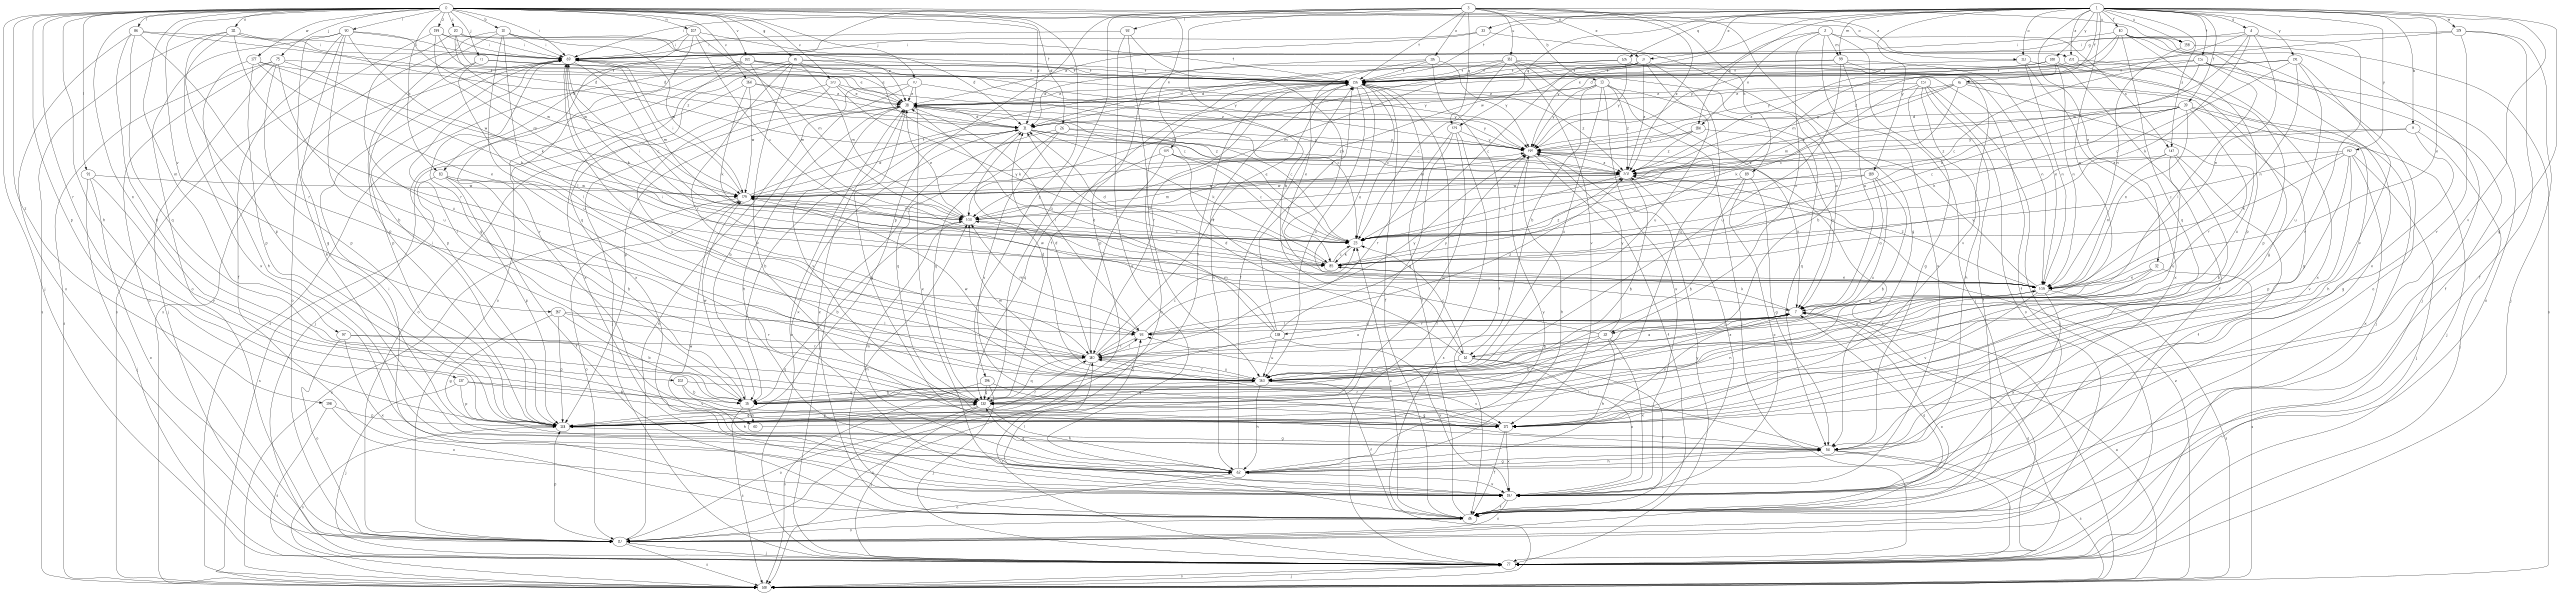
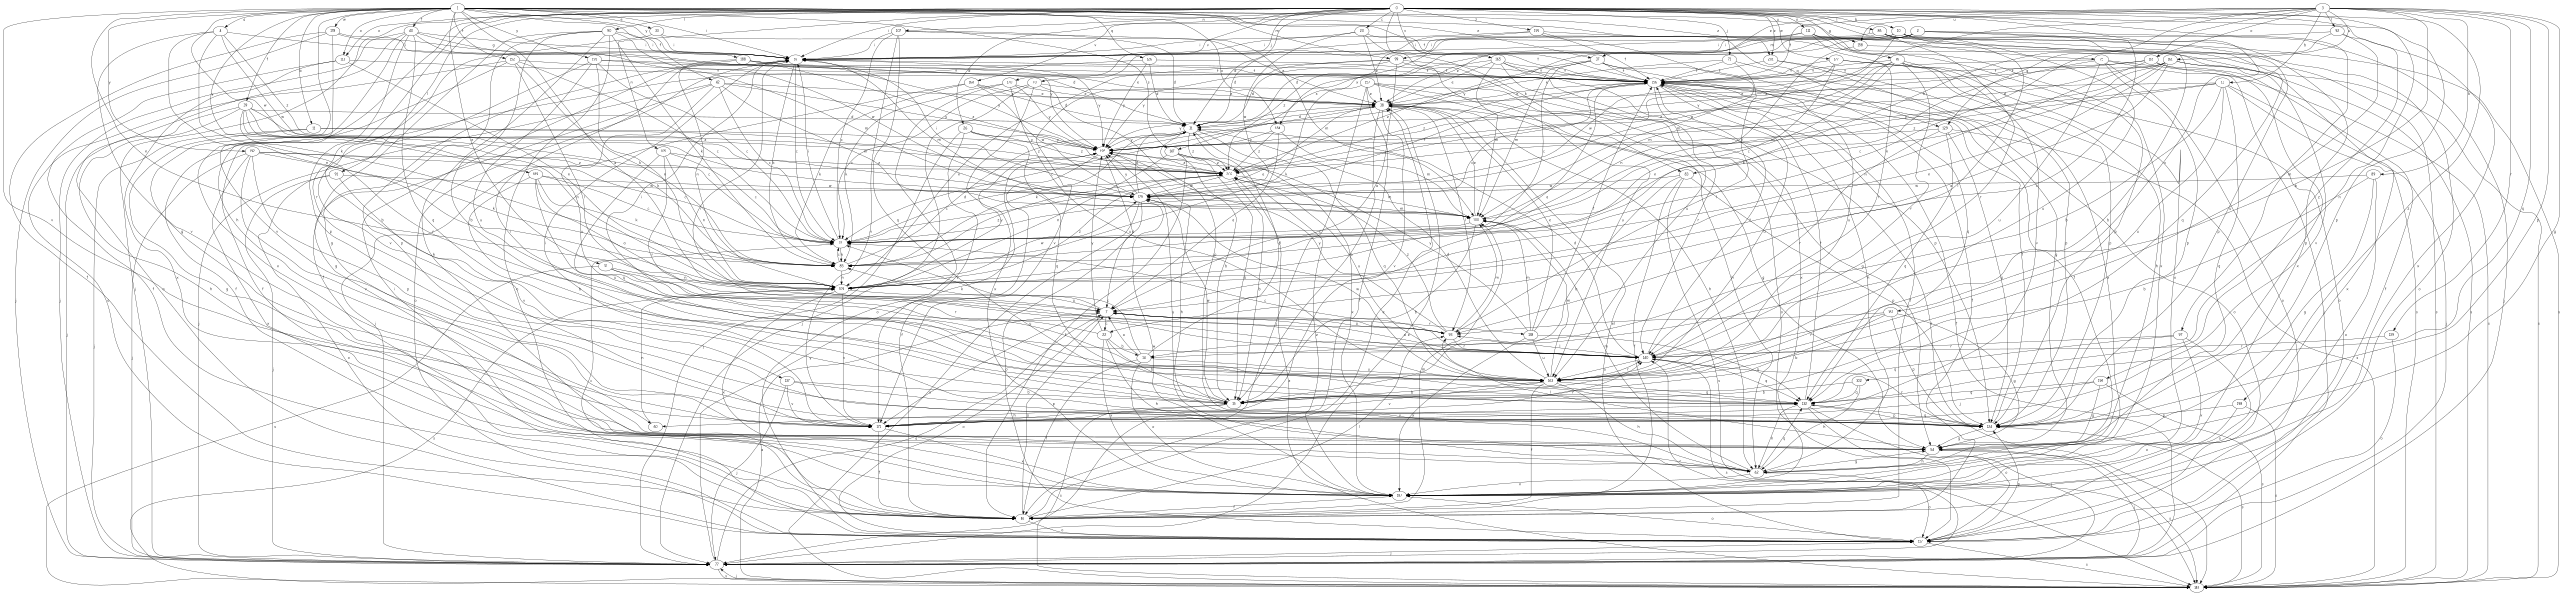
edge "189" -> "85": added, label "k"
edge "69" -> "132": removed, label "q"
node "139": added
edge "196" -> "77": now "196" -> "171"
